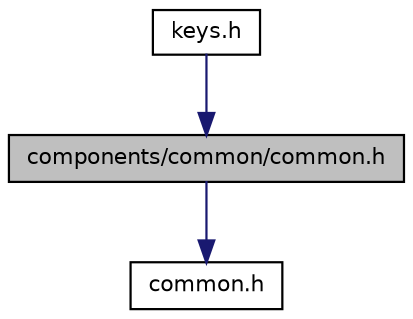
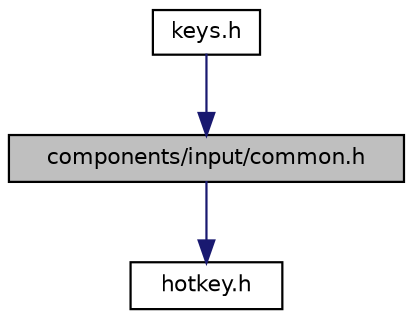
node "components/common/common.h": label "components/common/common.h" -> "components/input/common.h"
node "common.h": label "common.h" -> "hotkey.h"
